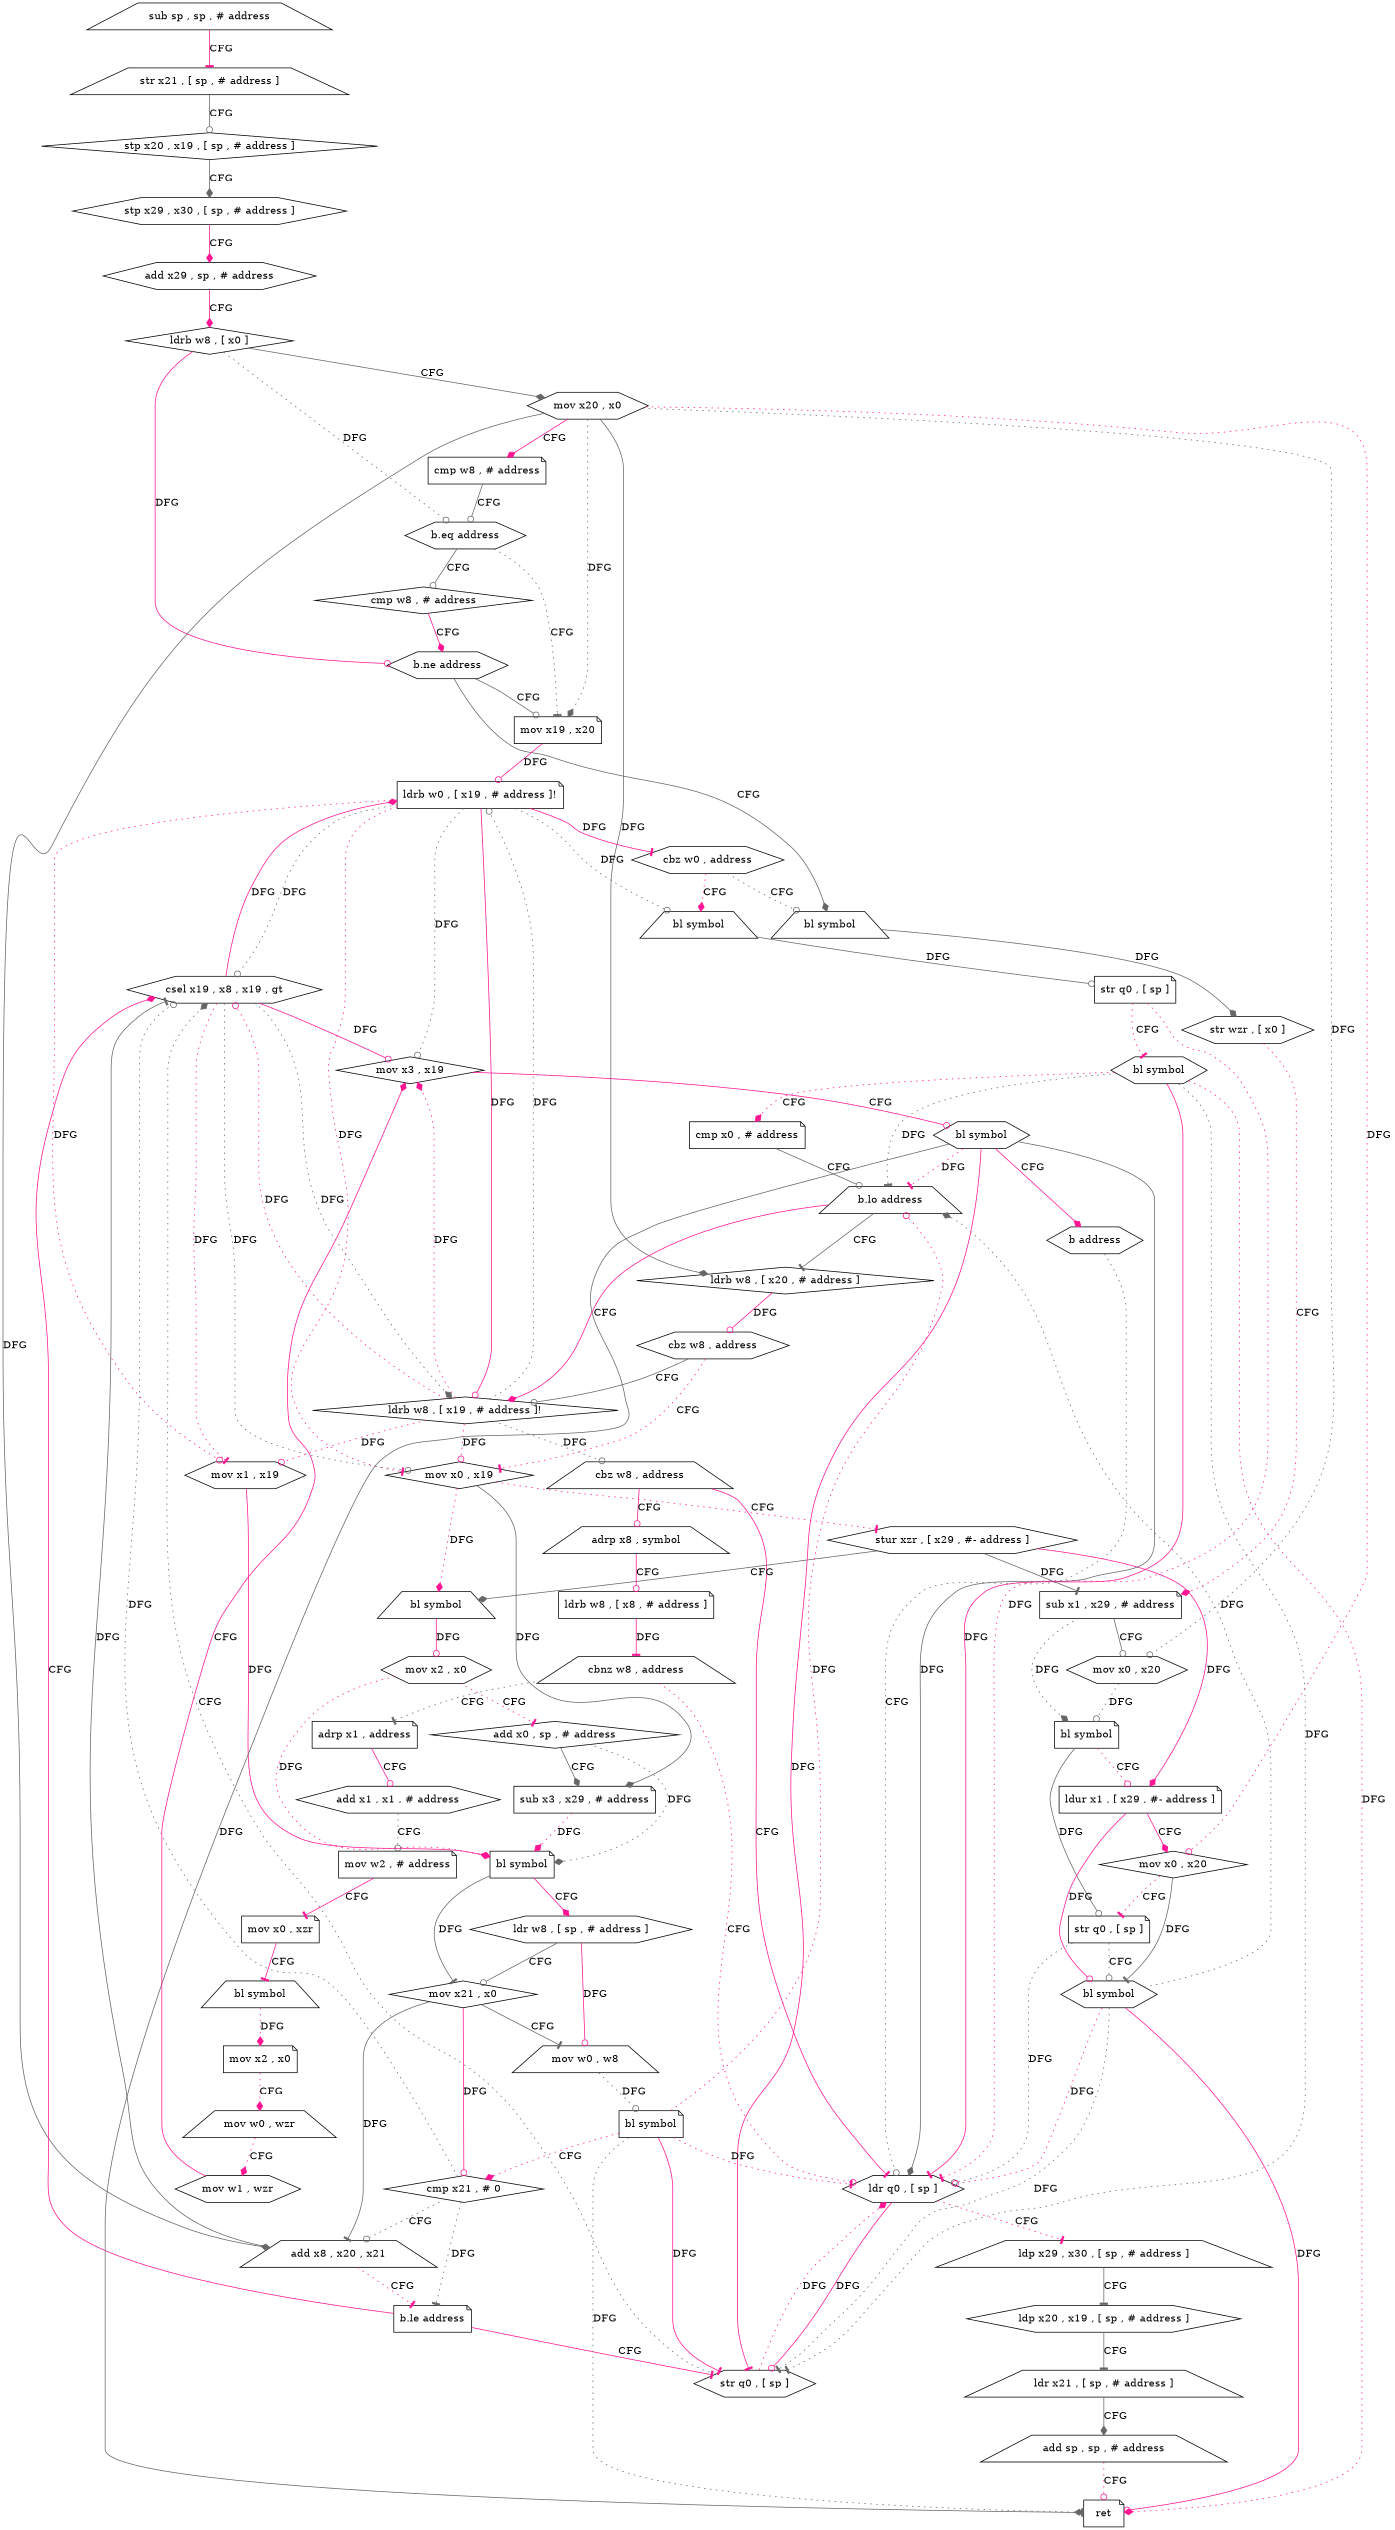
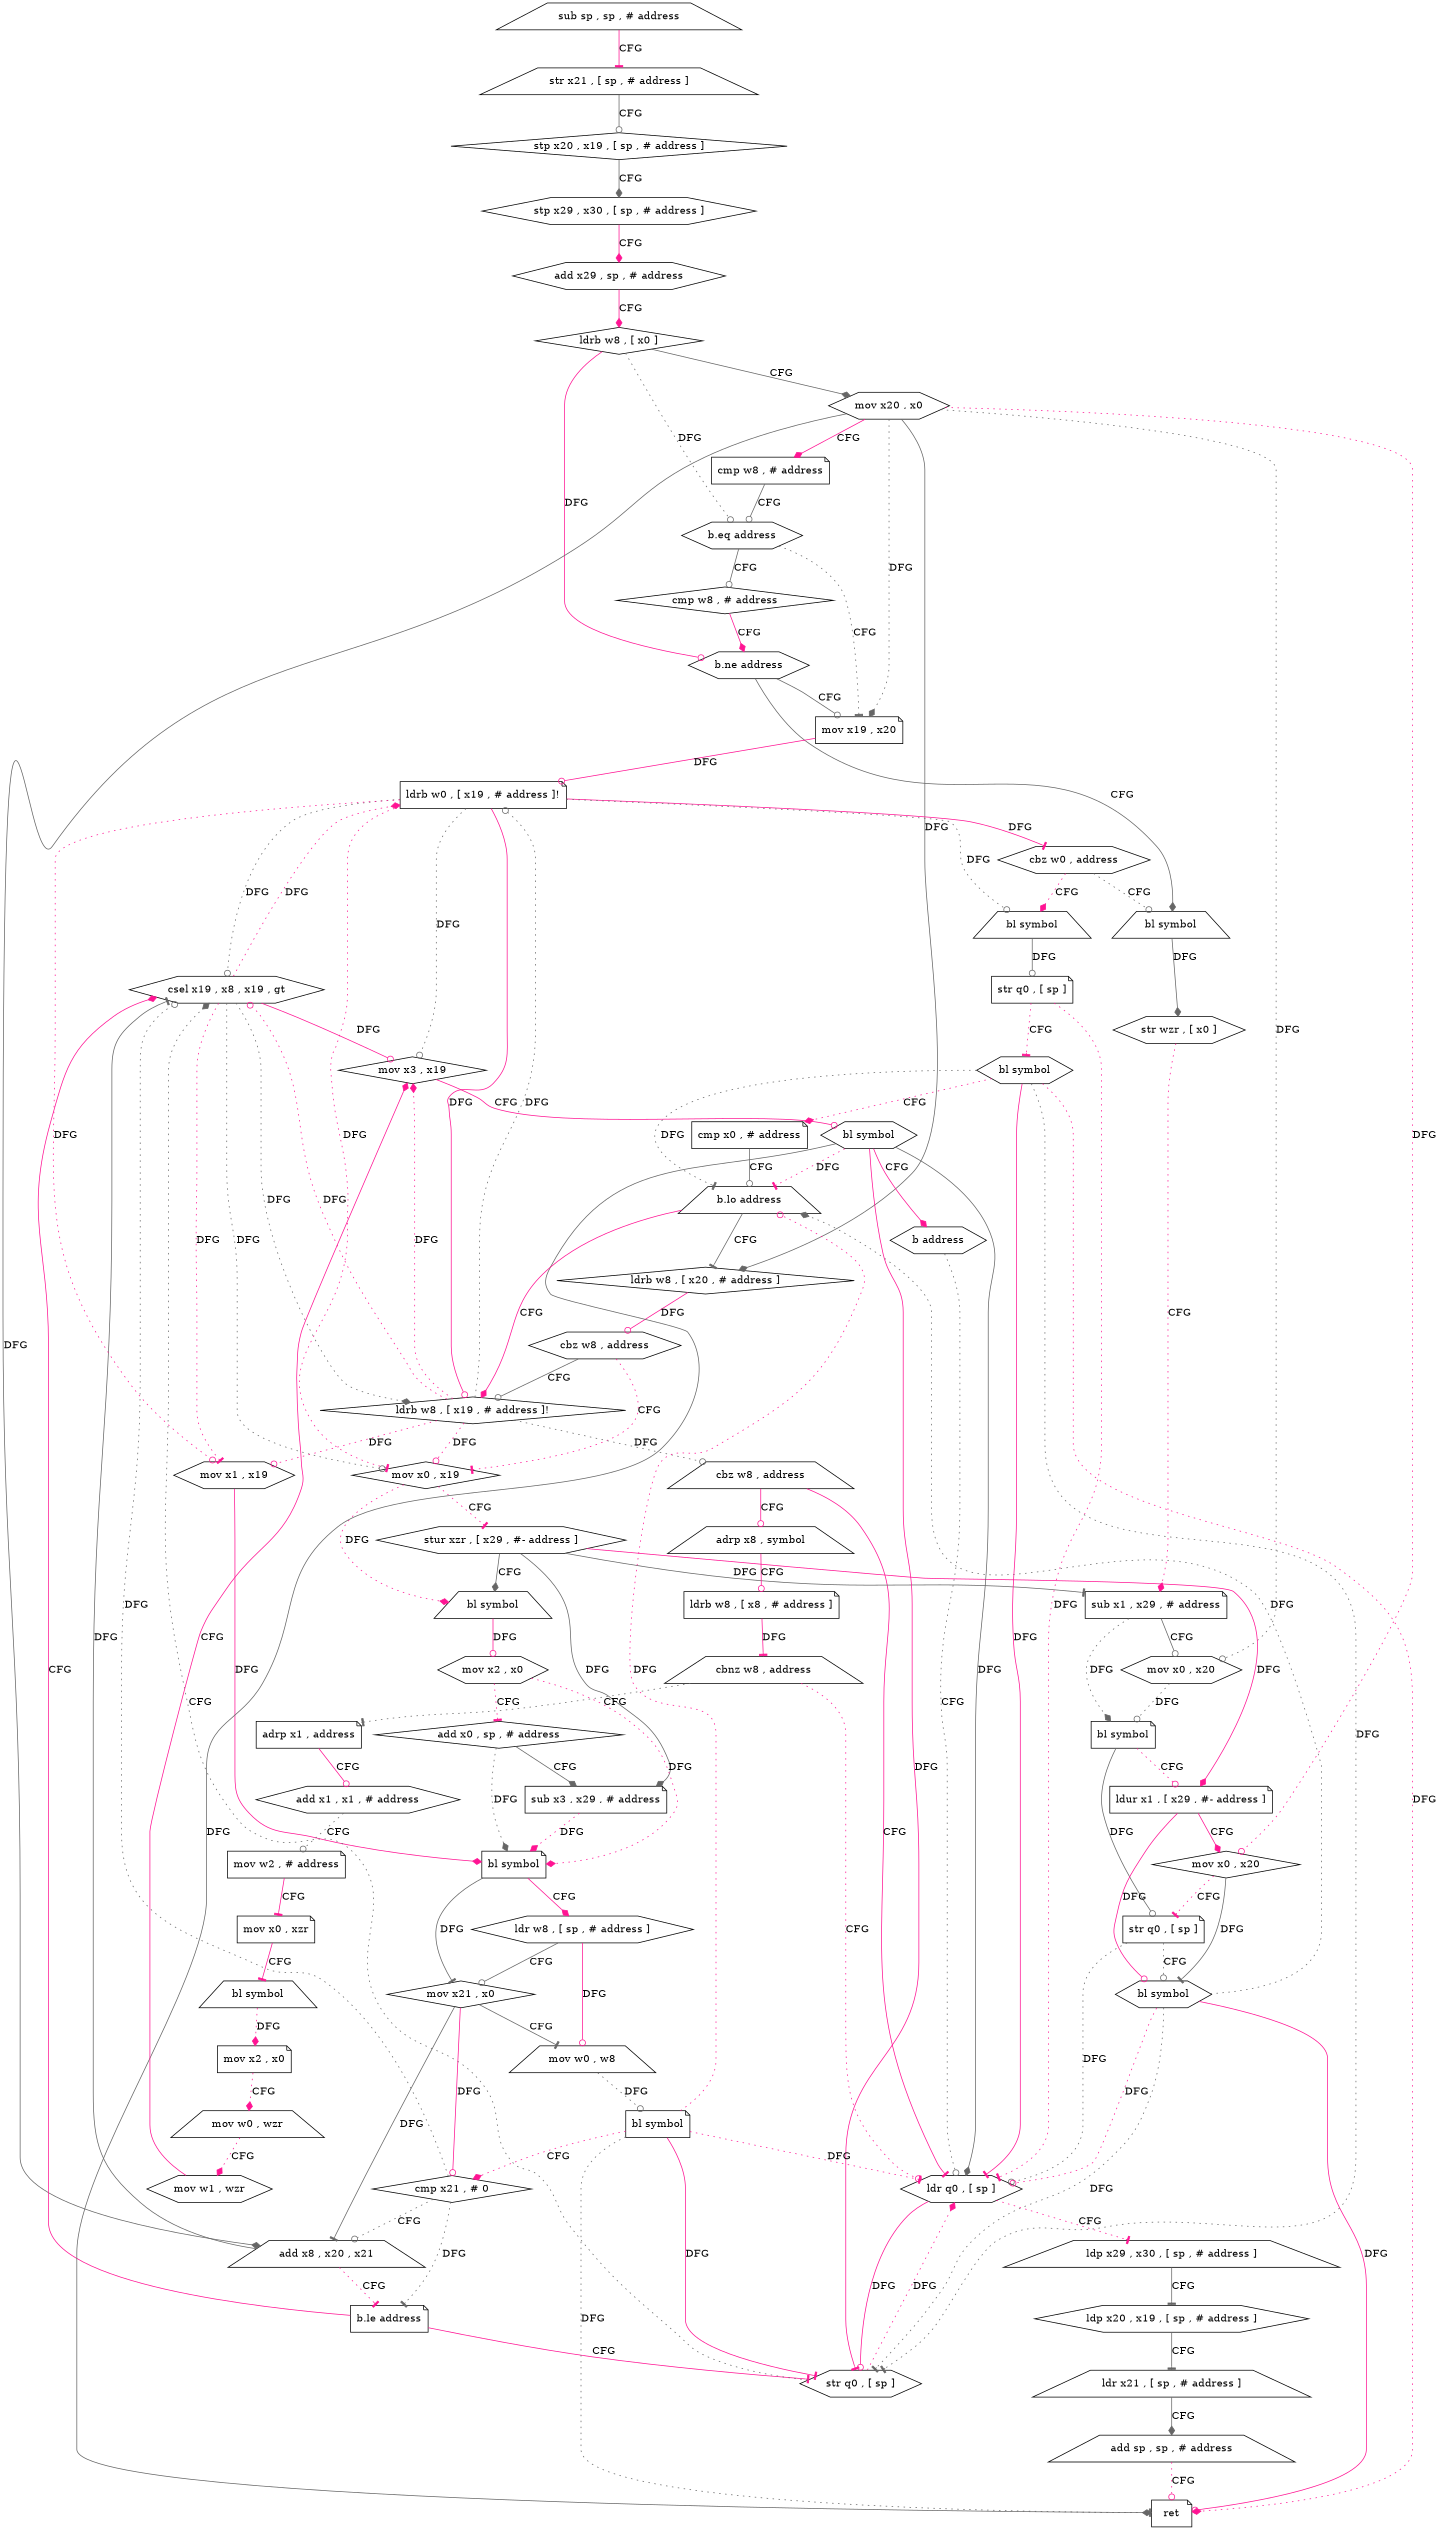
edge "csel x19 , x8 , x19 , gt" -> "ldrb w0 , [ x19 , # address ]!": style solid -> dotted
edge "mov x0 , x19" -> "sub x3 , x29 , # address": now "stur xzr , [ x29 , #- address ]" -> "sub x3 , x29 , # address"
